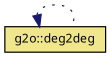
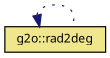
node "g2o::deg2deg": label "g2o::deg2deg" -> "g2o::rad2deg"
